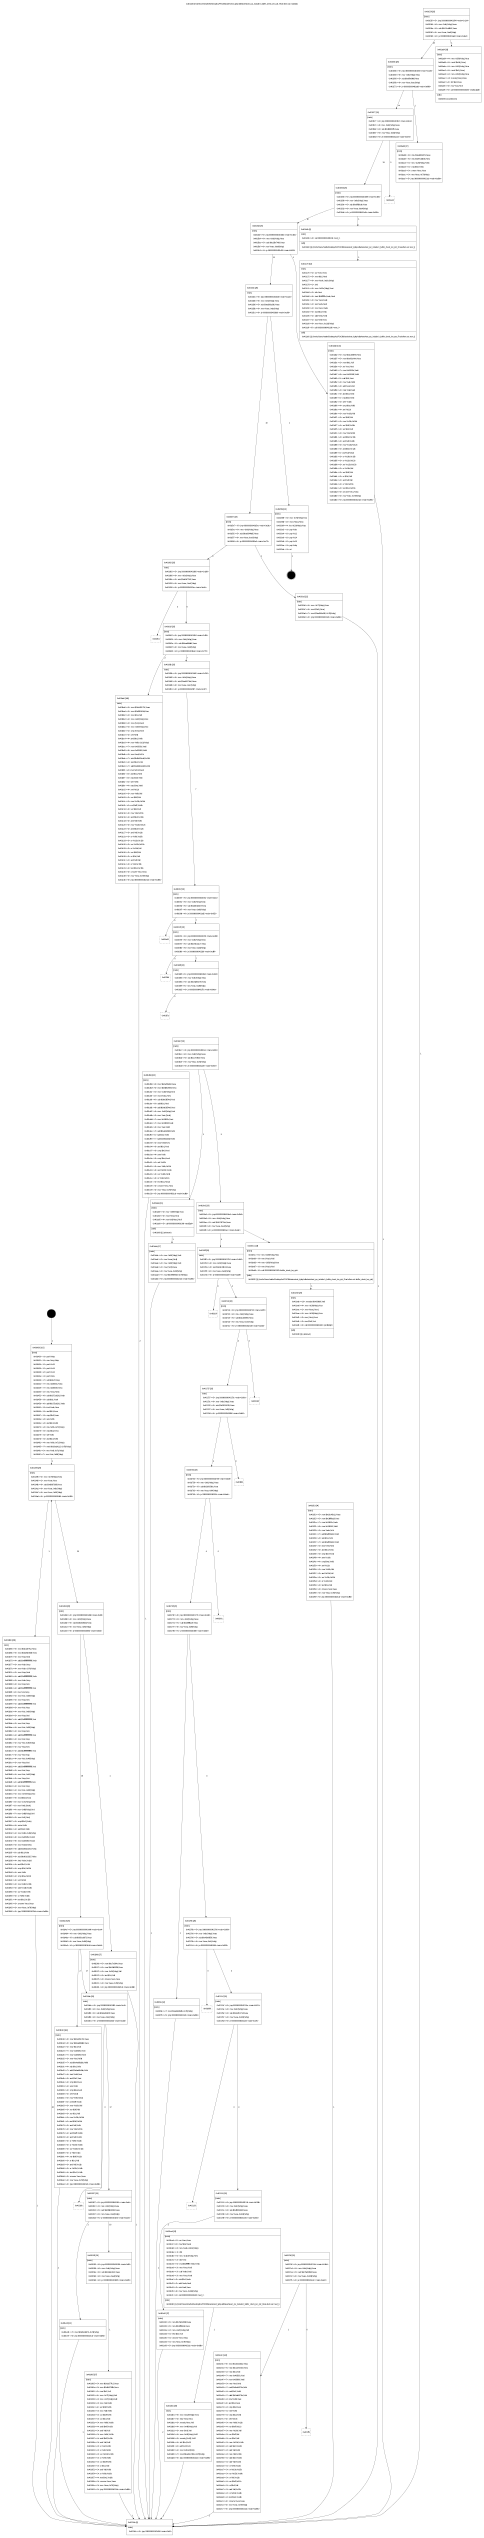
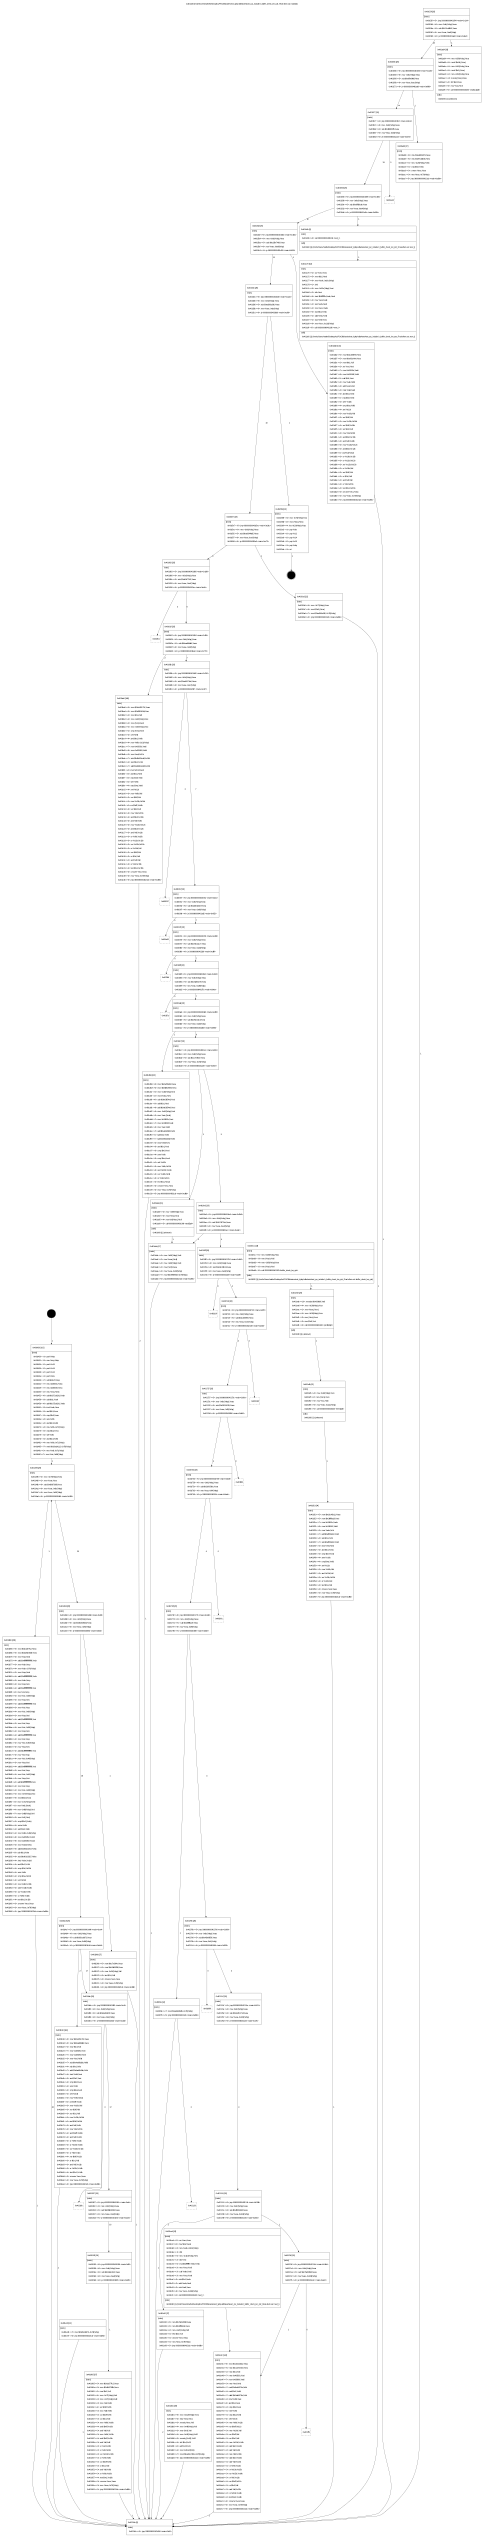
node "0x402097": added
node "0x4016ab [28]": added
edge "0x4016e3 [28]" -> "0x401ecc [18]": now "0x4016e3 [28]" -> "0x401a9e [27]"
node "0x401efb [21]": added
edge "0x4017a7 [28]" -> "0x402126": now "0x401f6e [12]" -> "0x402126"
edge "0x4017c3 [28]" -> "0x4017df [28]": added, label "1"
edge "0x401507 [28]" -> "0x401e30 [12]": removed, label "1"
edge "0x401ccd [52]" -> "0x401d01 [49]": now "0x401ccd [52]" -> "0x401e3c [144]"
